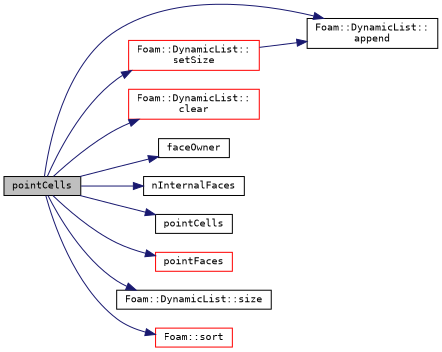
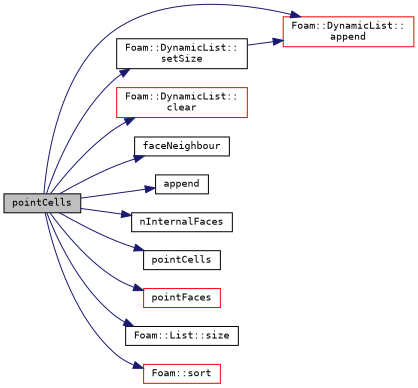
node "Foam::DynamicList:: append": color black -> red
node "Foam::DynamicList:: setSize": color red -> black
node "faceNeighbour": added
node "faceOwner": label "faceOwner" -> "append"
node "Foam::DynamicList::size": label "Foam::DynamicList::size" -> "Foam::List::size"
